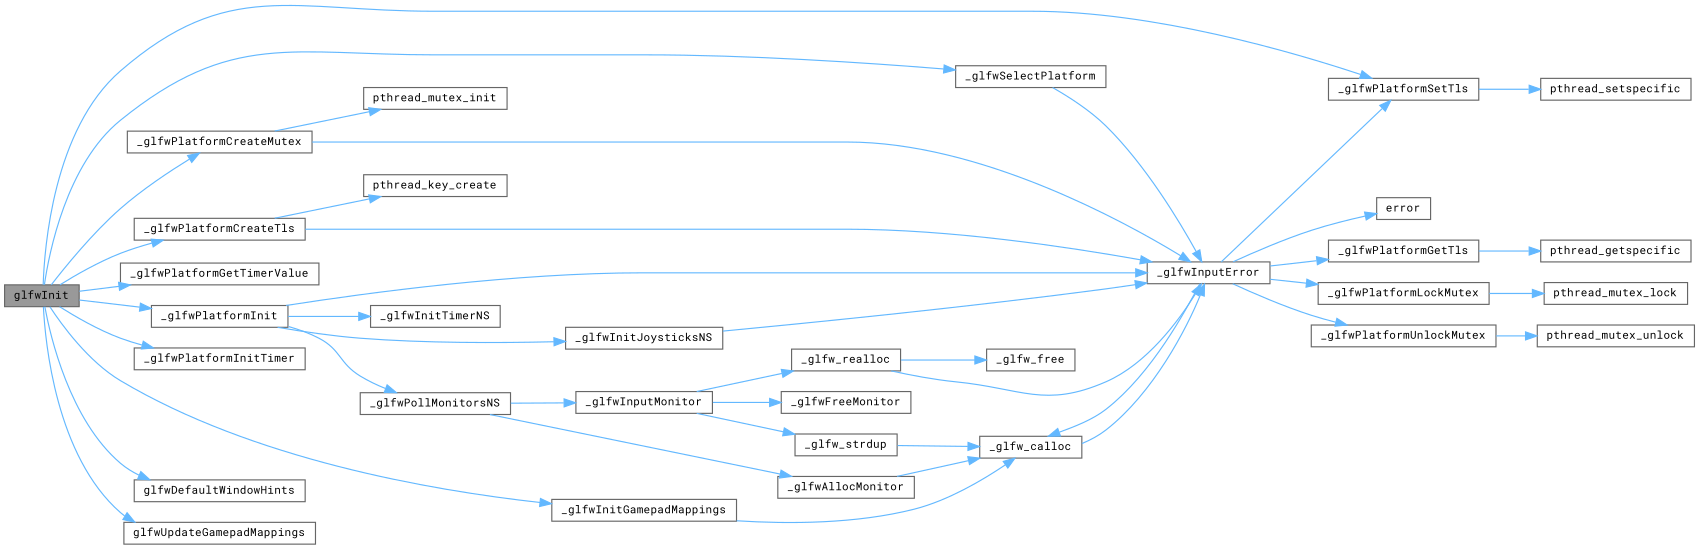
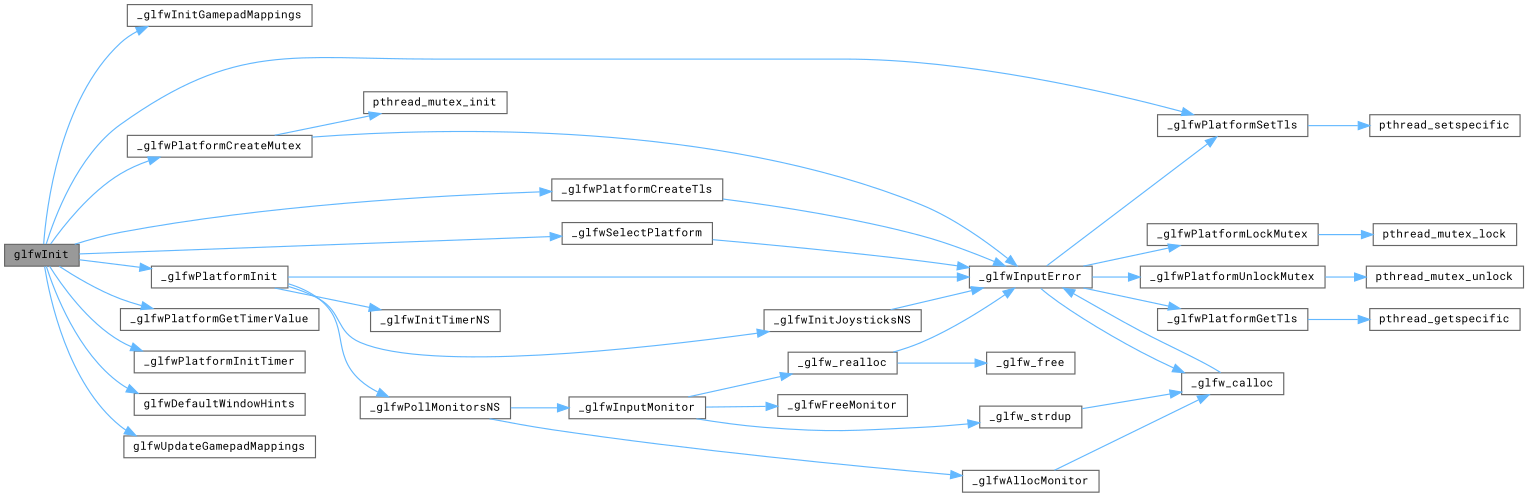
node "pthread_key_create": removed
node "error": removed
edge "_glfwInitGamepadMappings" -> "_glfw_calloc": removed
